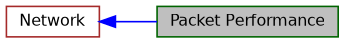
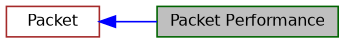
node "Network": label "Network" -> "Packet"
